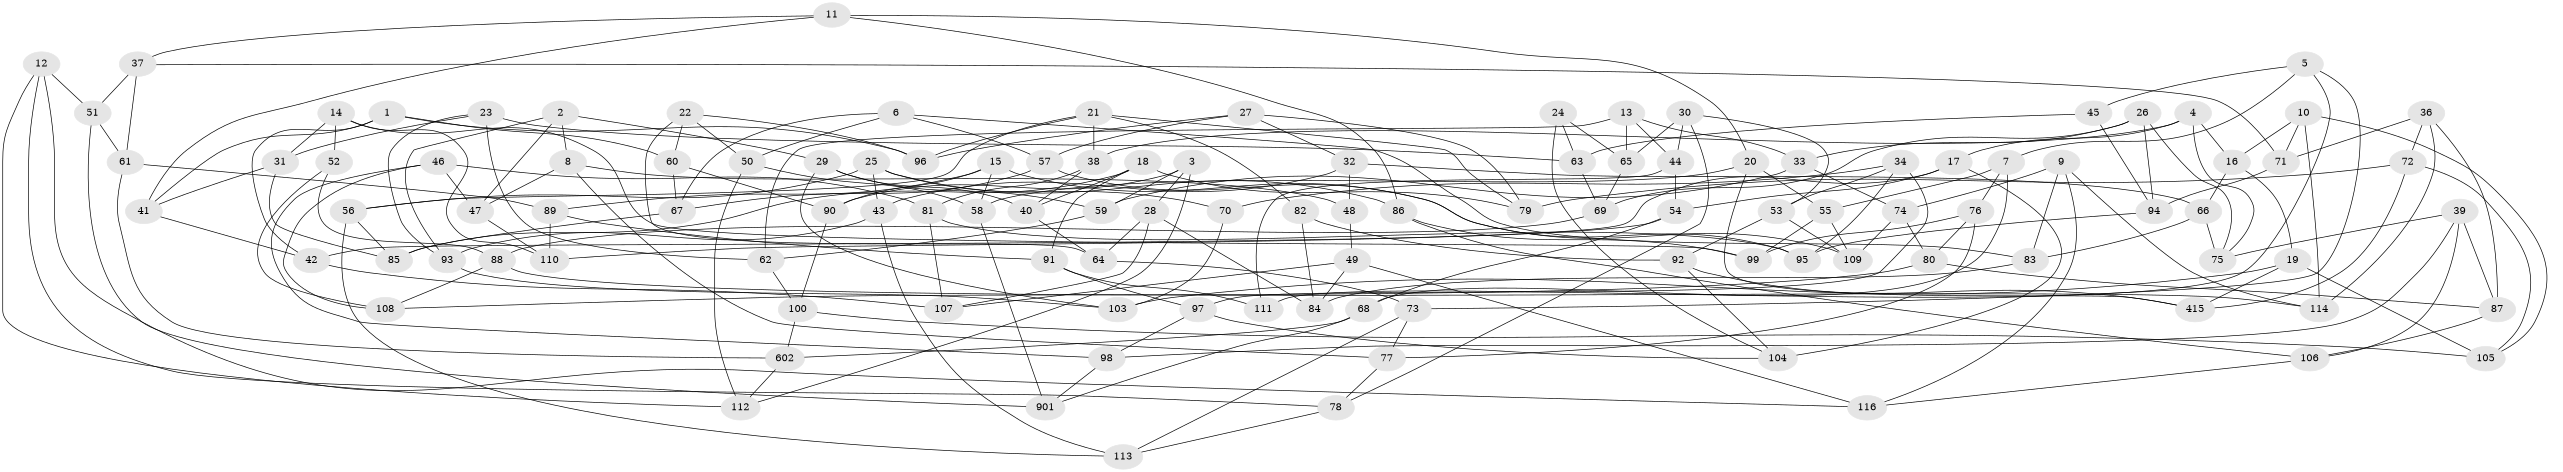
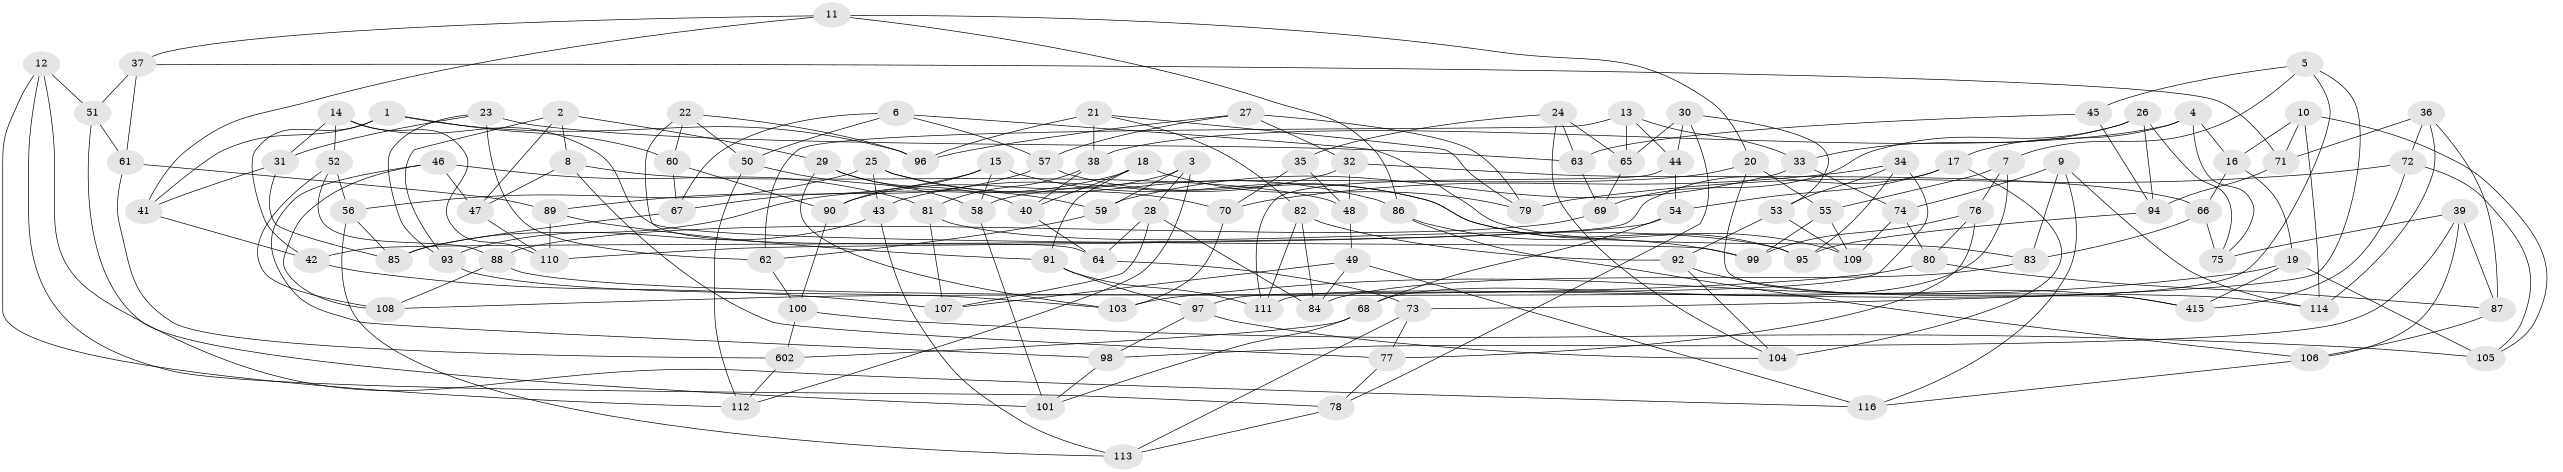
node "35": added
edge "21" -- "56": now "52" -- "56"
edge "82" -- "111": added
node "901": label "901" -> "101"
